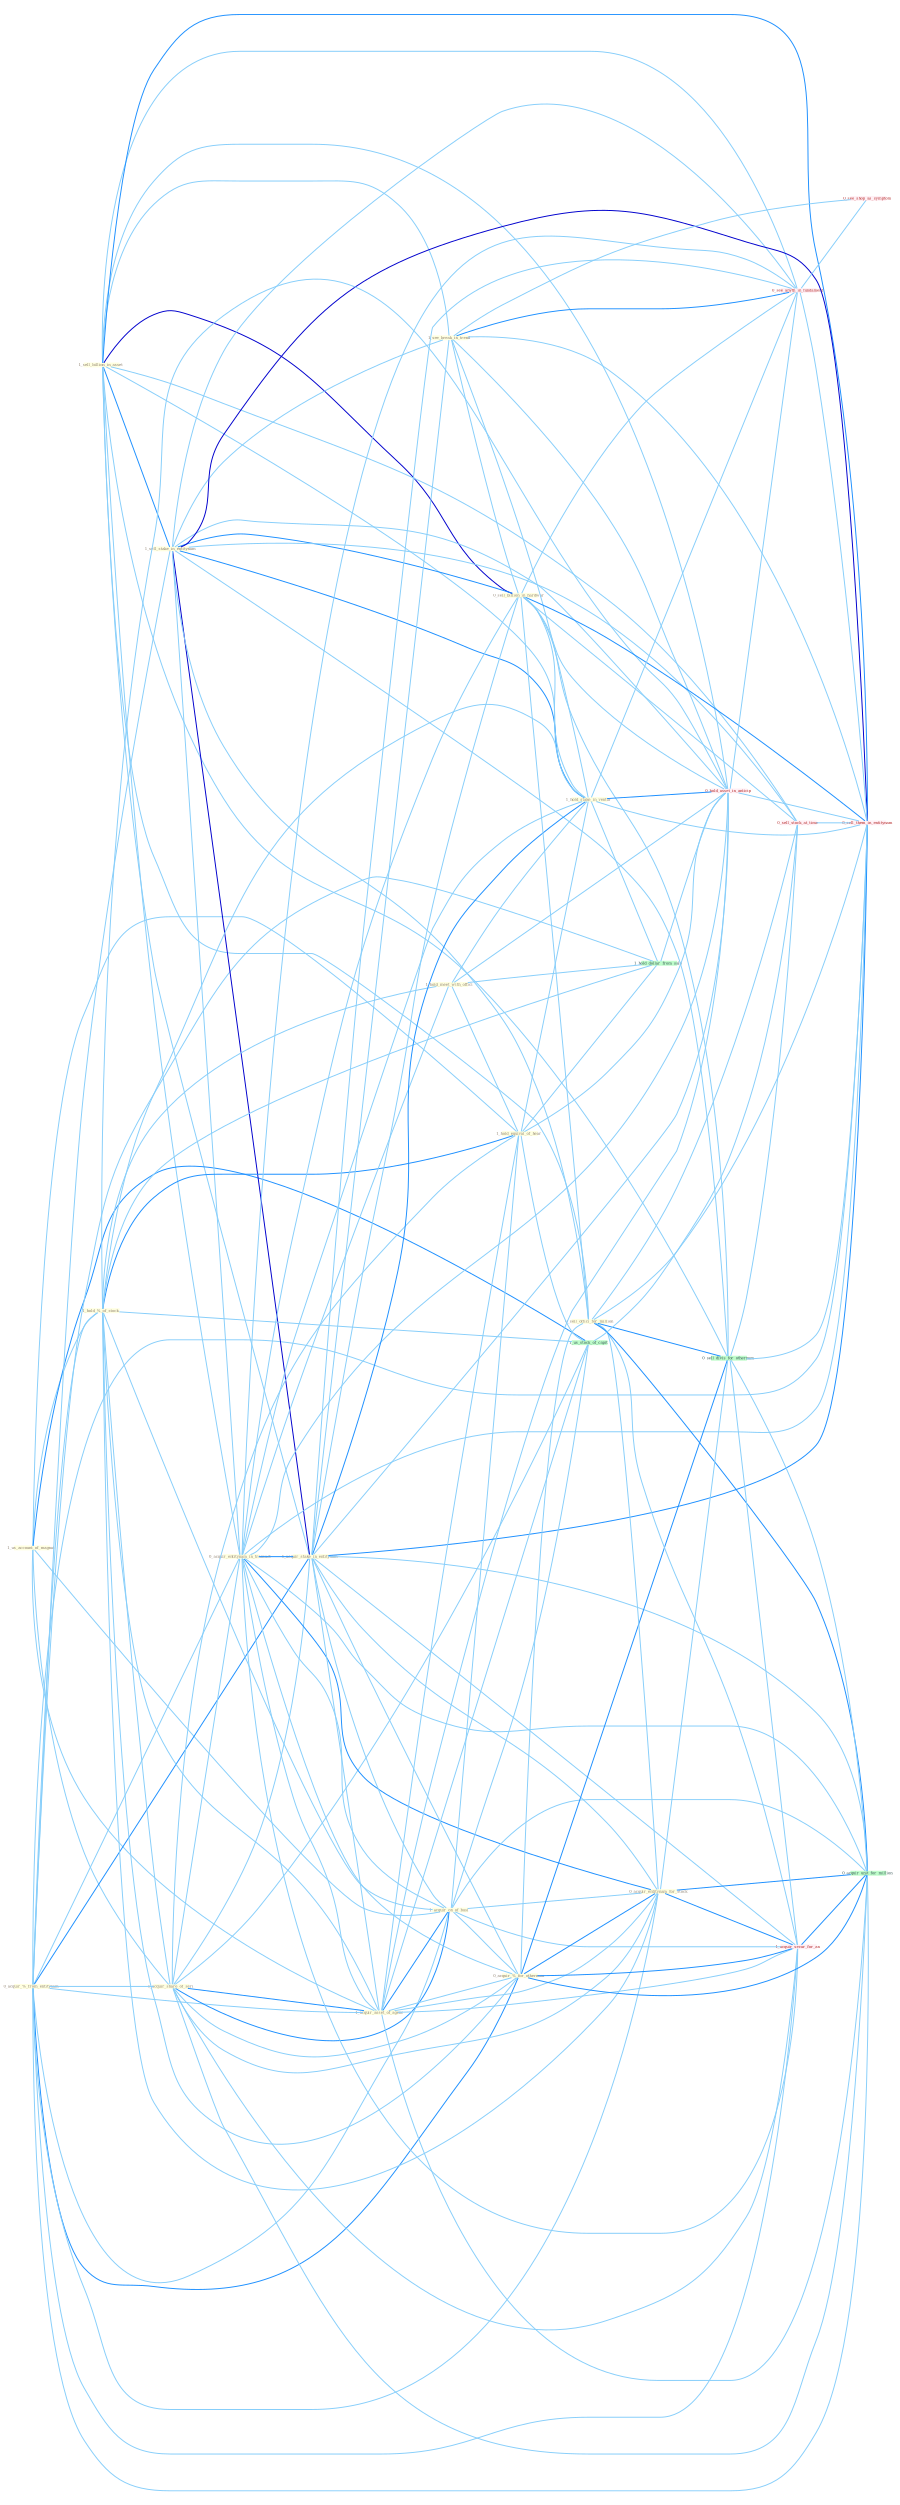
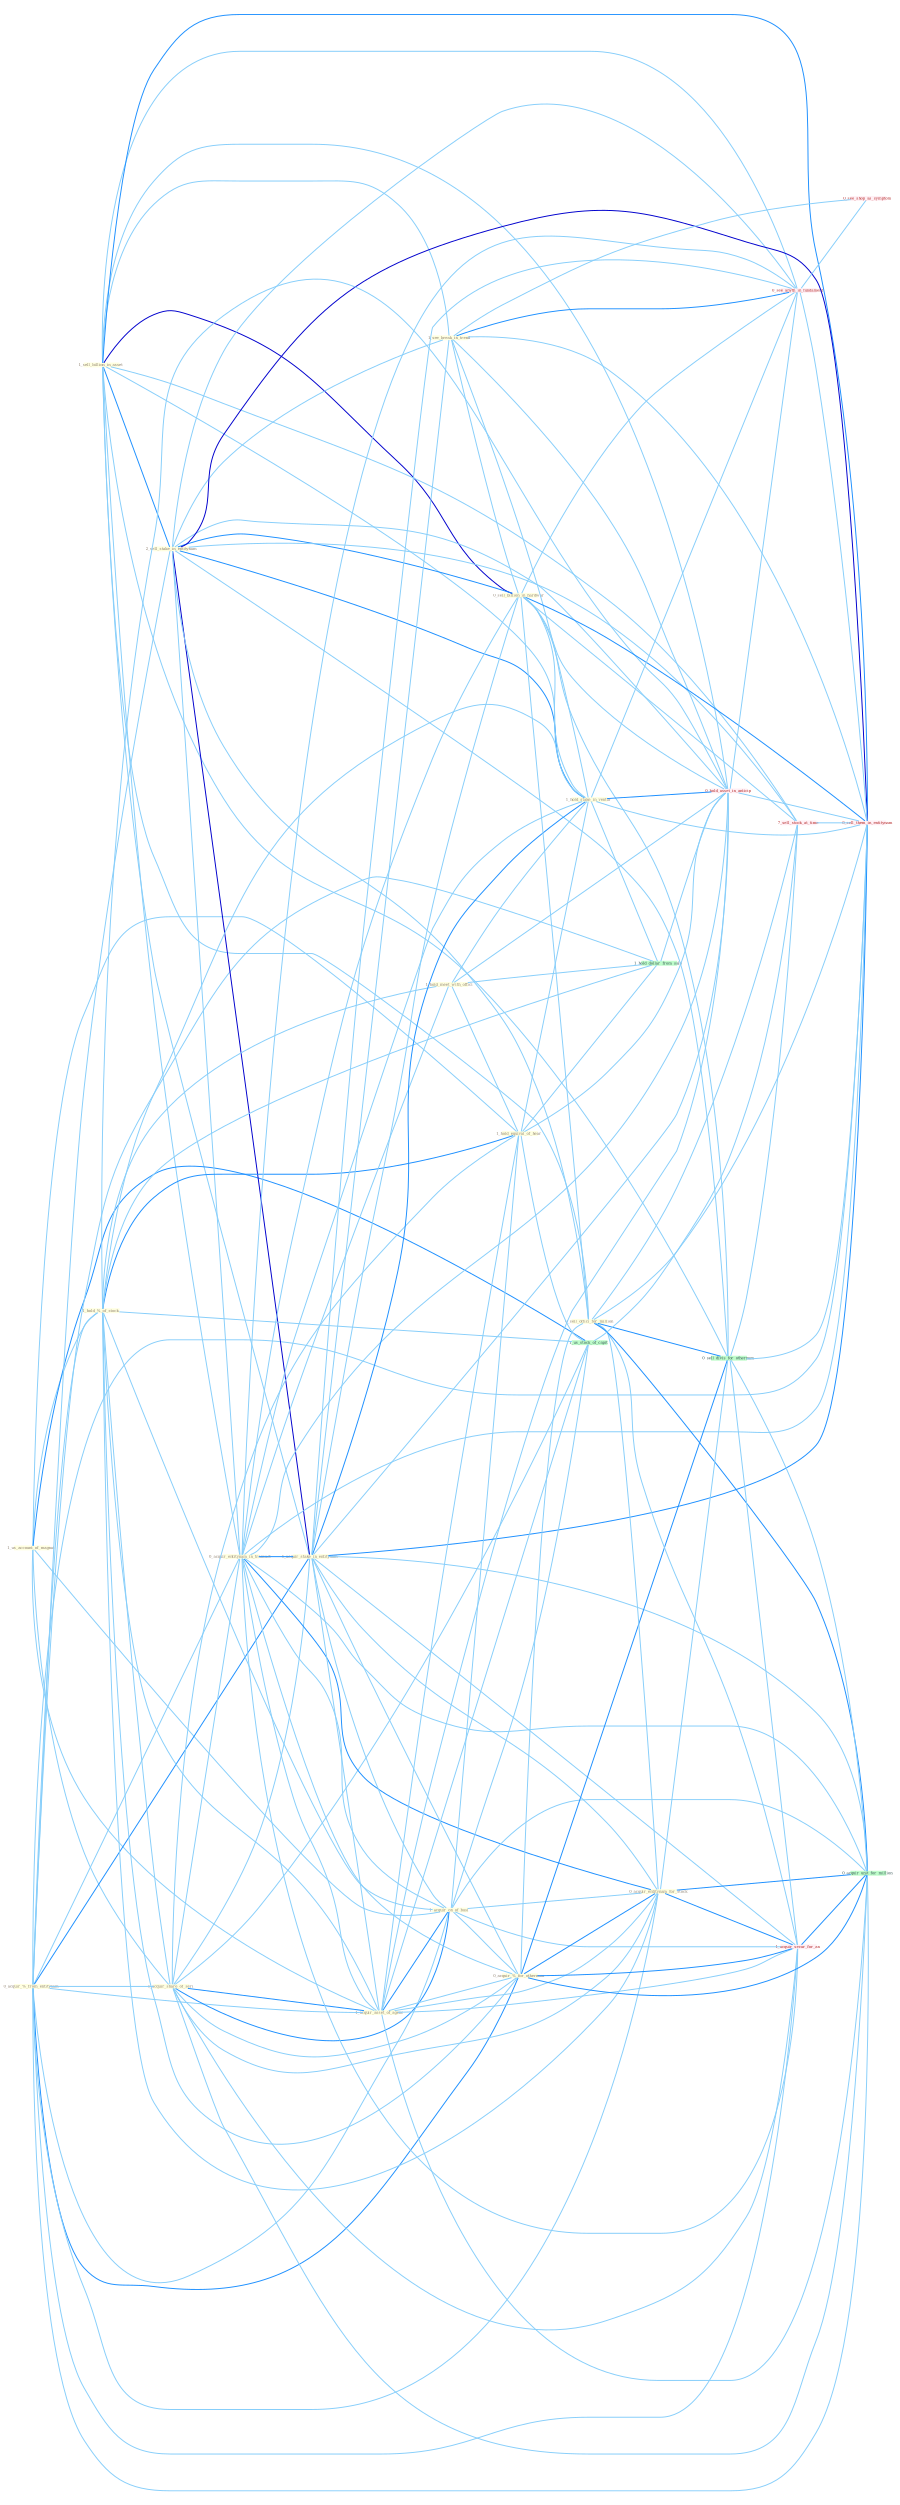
node "1_sell_stake_in_entitynam": label "1_sell_stake_in_entitynam" -> "2_sell_stake_in_entitynam"
node "0_sell_stock_at_time": label "0_sell_stock_at_time" -> "7_sell_stock_at_time"
